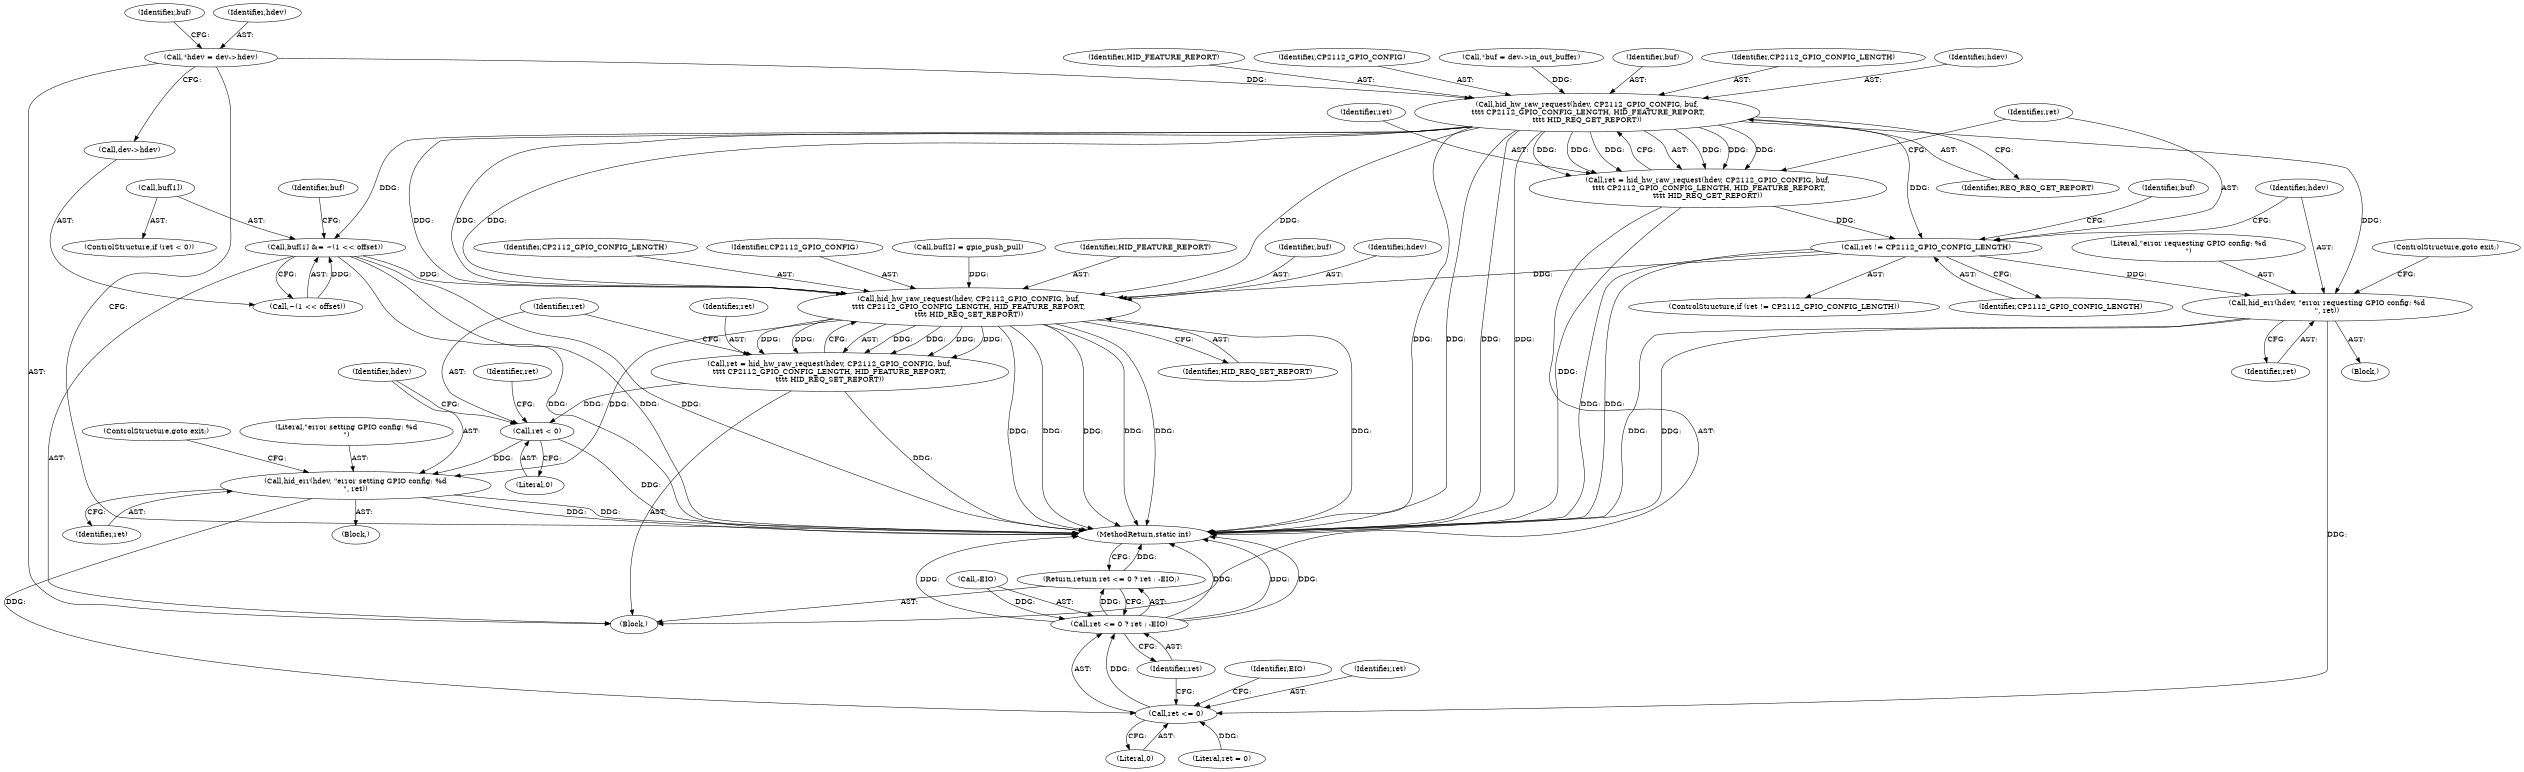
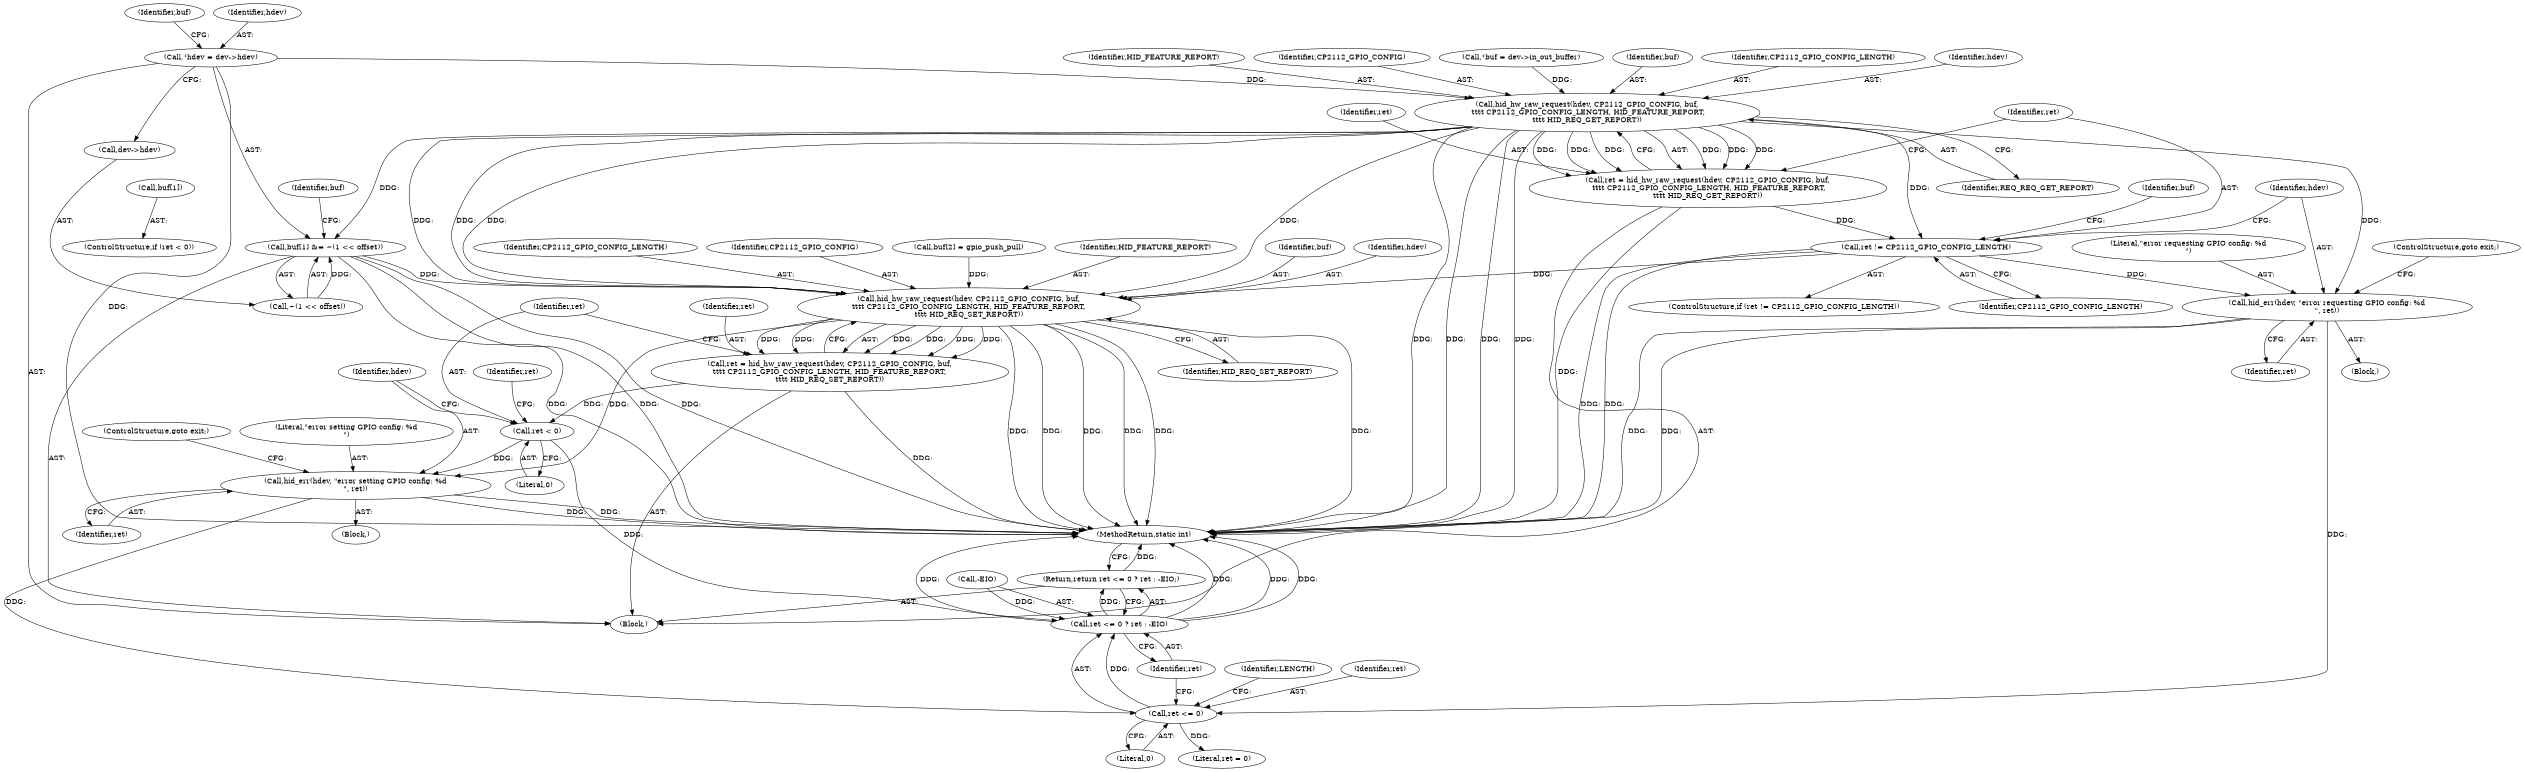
edge "(Call,buf[1])" -> "(Call,buf[1] &= ~(1 << offset))": now "(Call,*hdev = dev->hdev)" -> "(Call,buf[1] &= ~(1 << offset))"
edge "(Call,buf[1] &= ~(1 << offset))" -> "(Call,~(1 << offset))": label "CFG: " -> "AST: "
edge "(Call,*hdev = dev->hdev)" -> "(MethodReturn,static int)": label "CFG: " -> "DDG: "
edge "(Call,ret < 0)" -> "(MethodReturn,static int)": now "(Call,ret < 0)" -> "(Call,ret <= 0 ? ret : -EIO)"
node "(Identifier,EIO)": label "(Identifier,EIO)" -> "(Identifier,LENGTH)"
edge "(Literal,ret = 0)" -> "(Call,ret <= 0)": reversed
